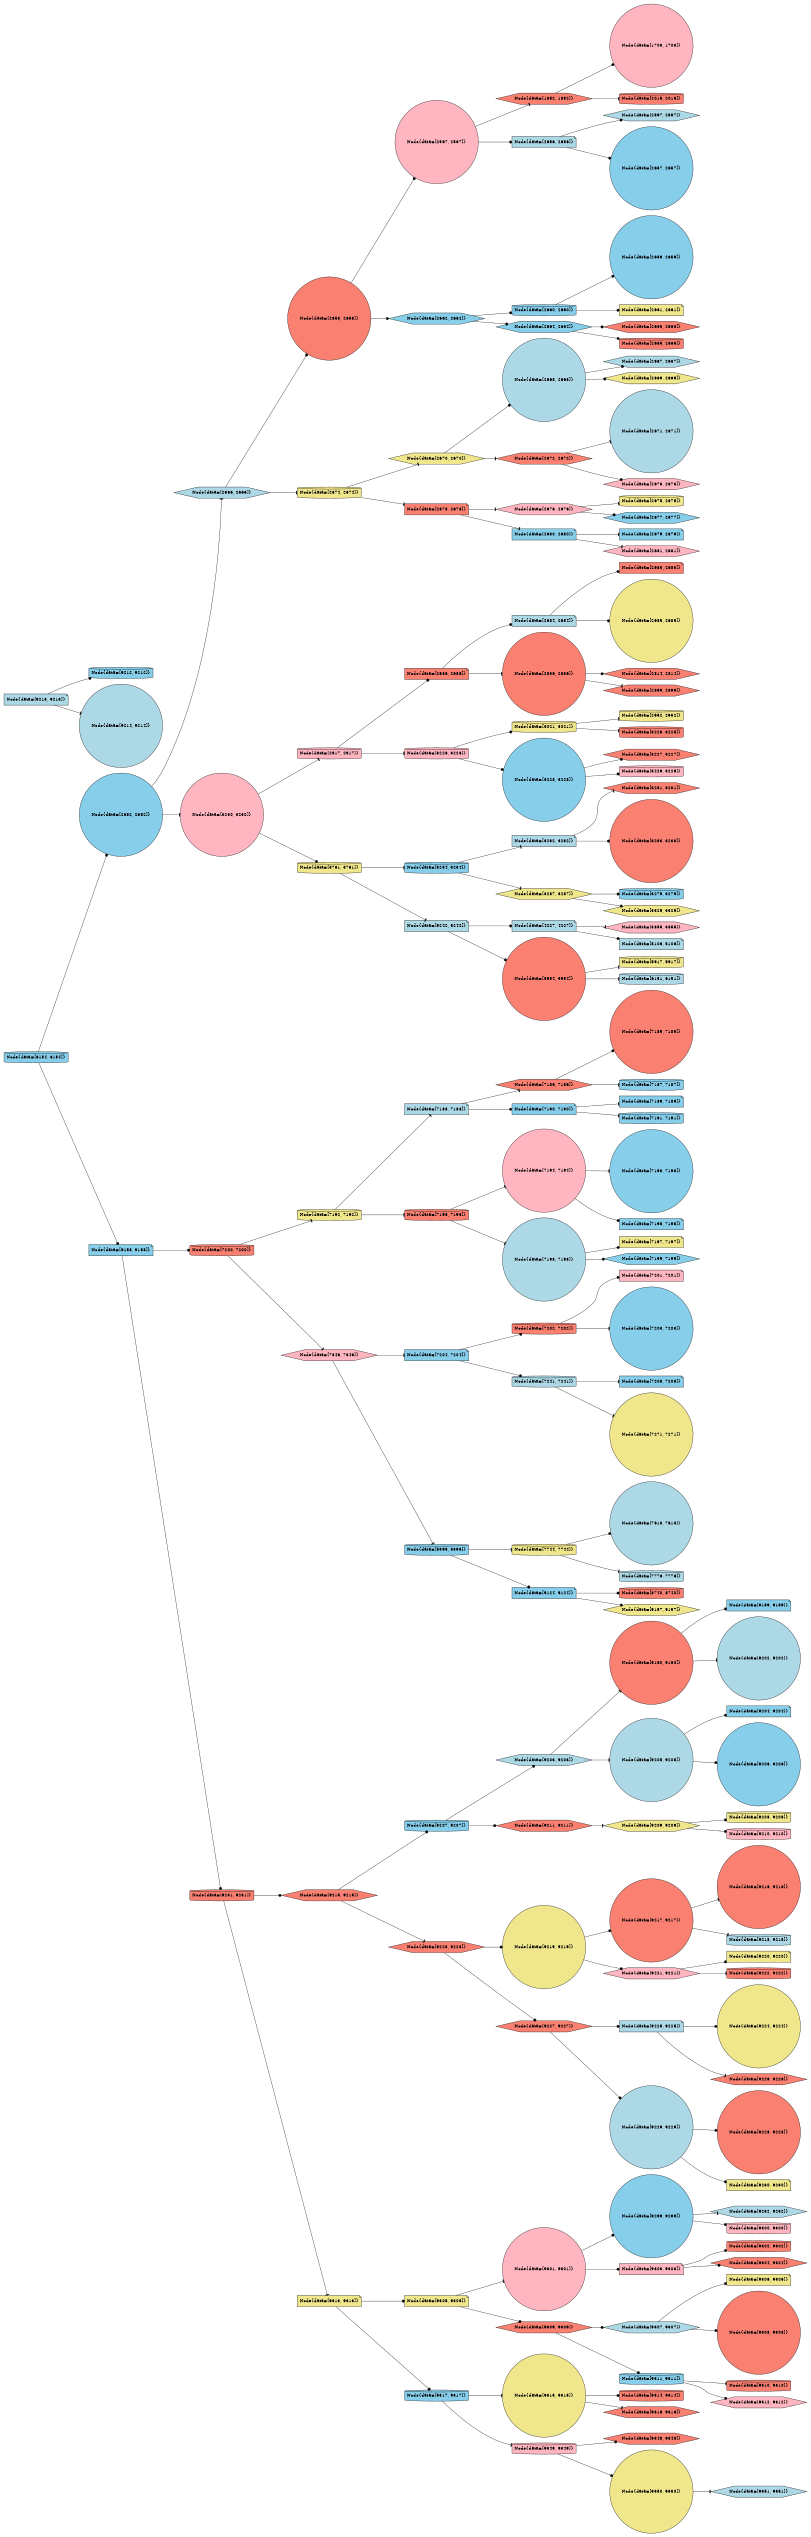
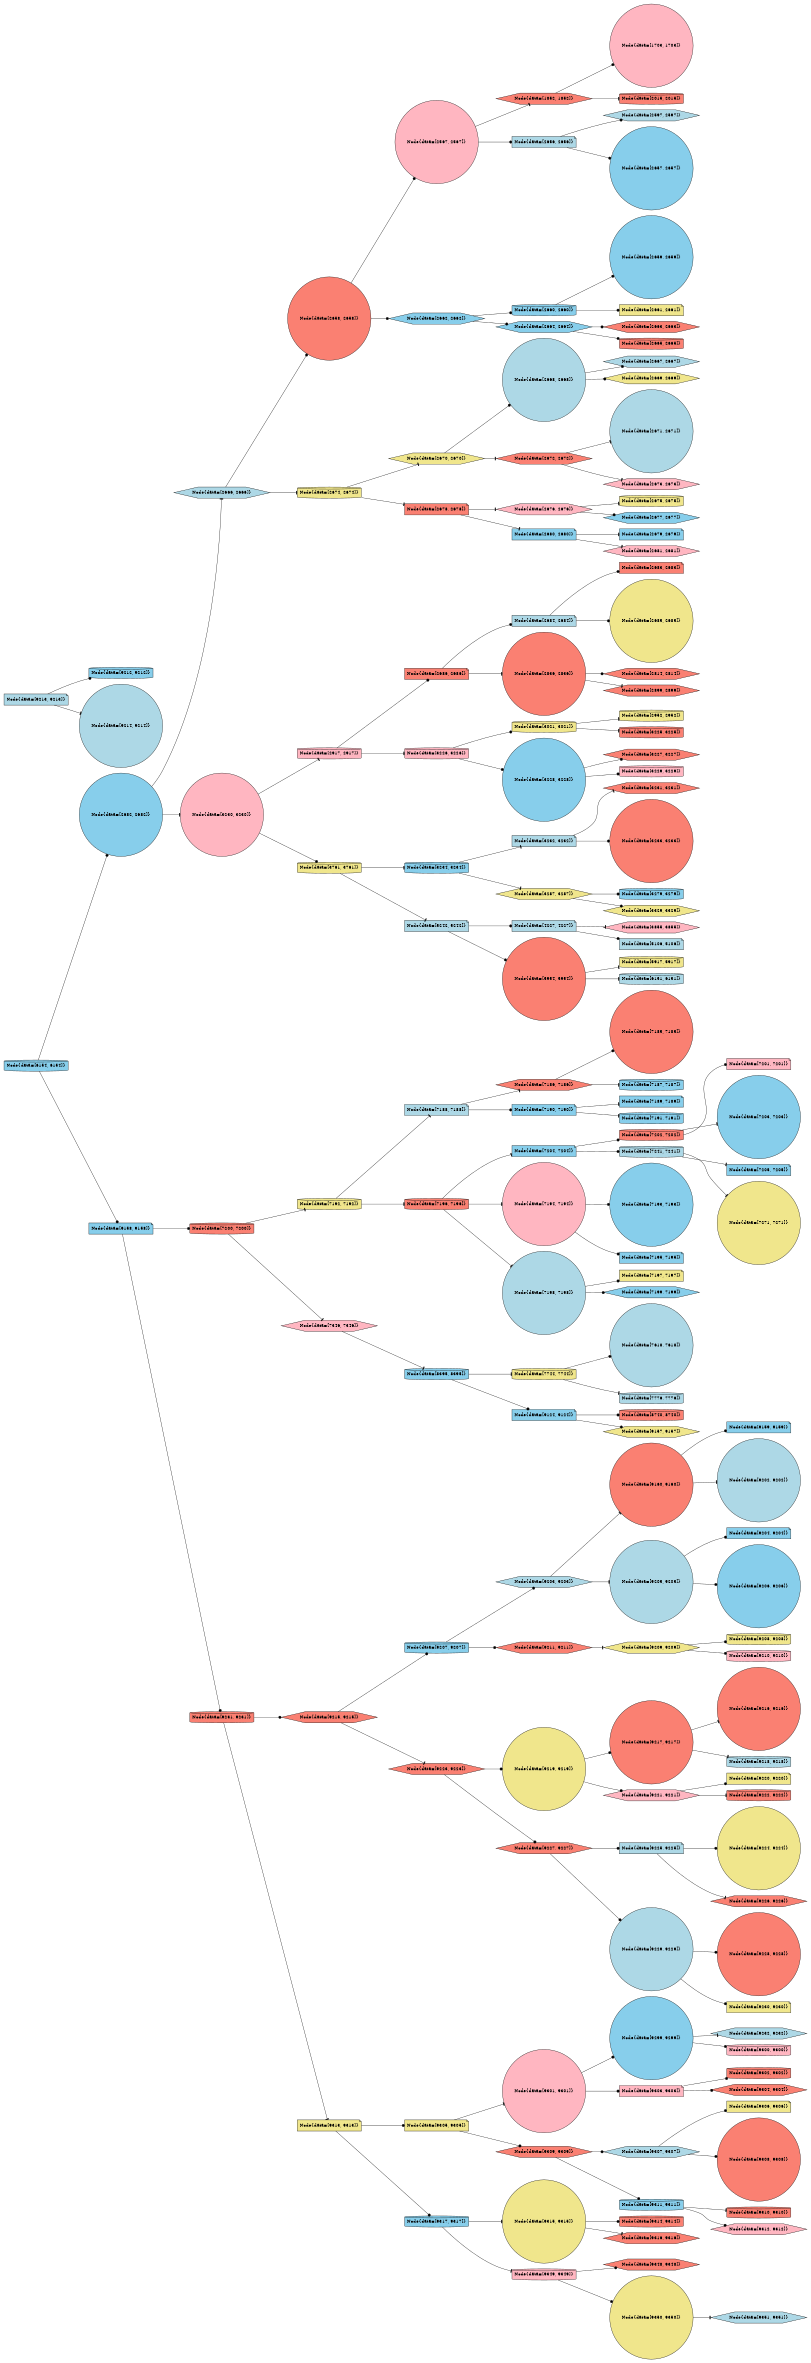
edge "Node{data=[2672, 2672]}" -> "Node{data=[2673, 2673]}": arrowhead dot -> tee
edge "Node{data=[7194, 7194]}" -> "Node{data=[7193, 7193]}": arrowhead tee -> dot
edge "Node{data=[7346, 7346]}" -> "Node{data=[7204, 7204]}": now "Node{data=[7196, 7196]}" -> "Node{data=[7204, 7204]}"
